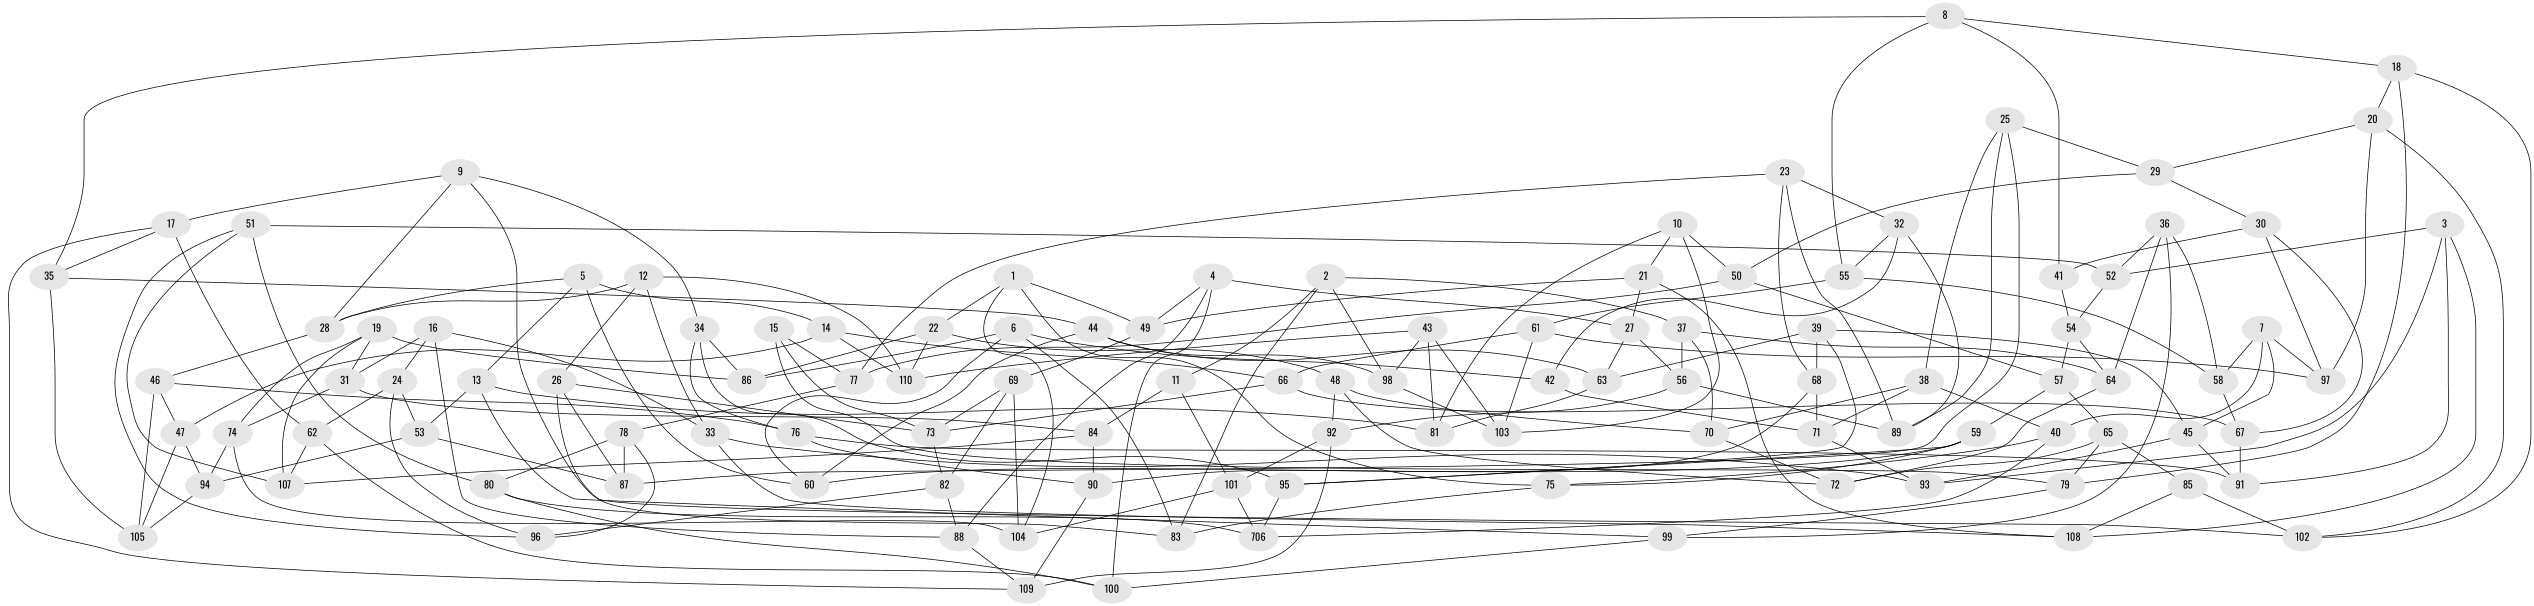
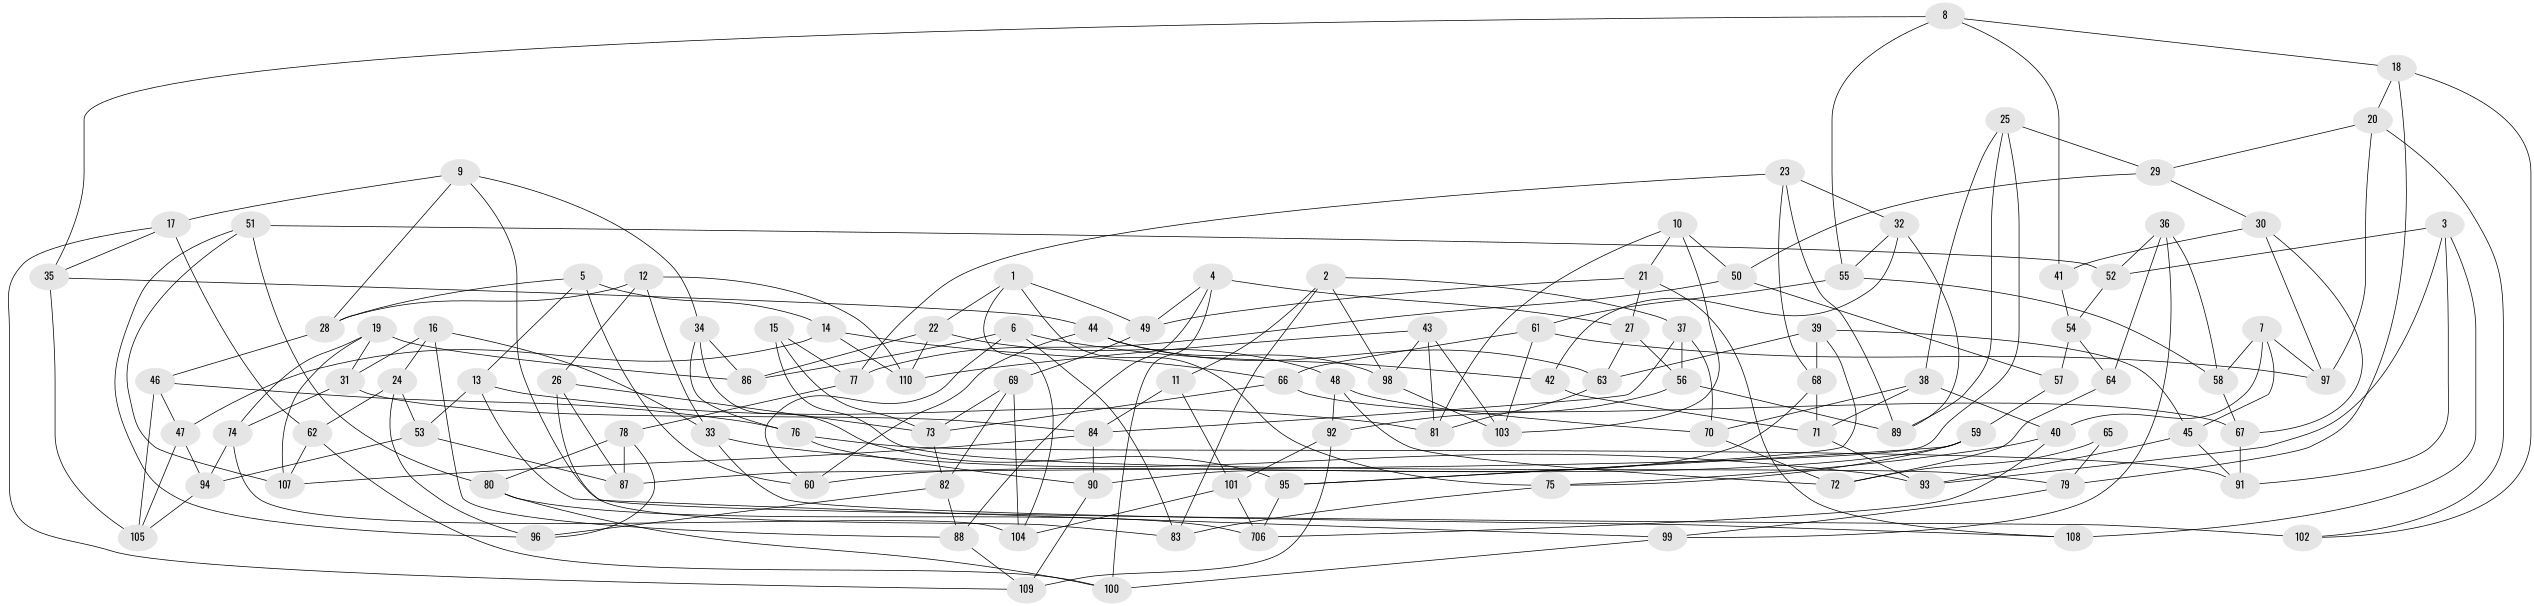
edge "37" -- "64": now "37" -- "84"
edge "57" -- "65": removed
node "85": removed
